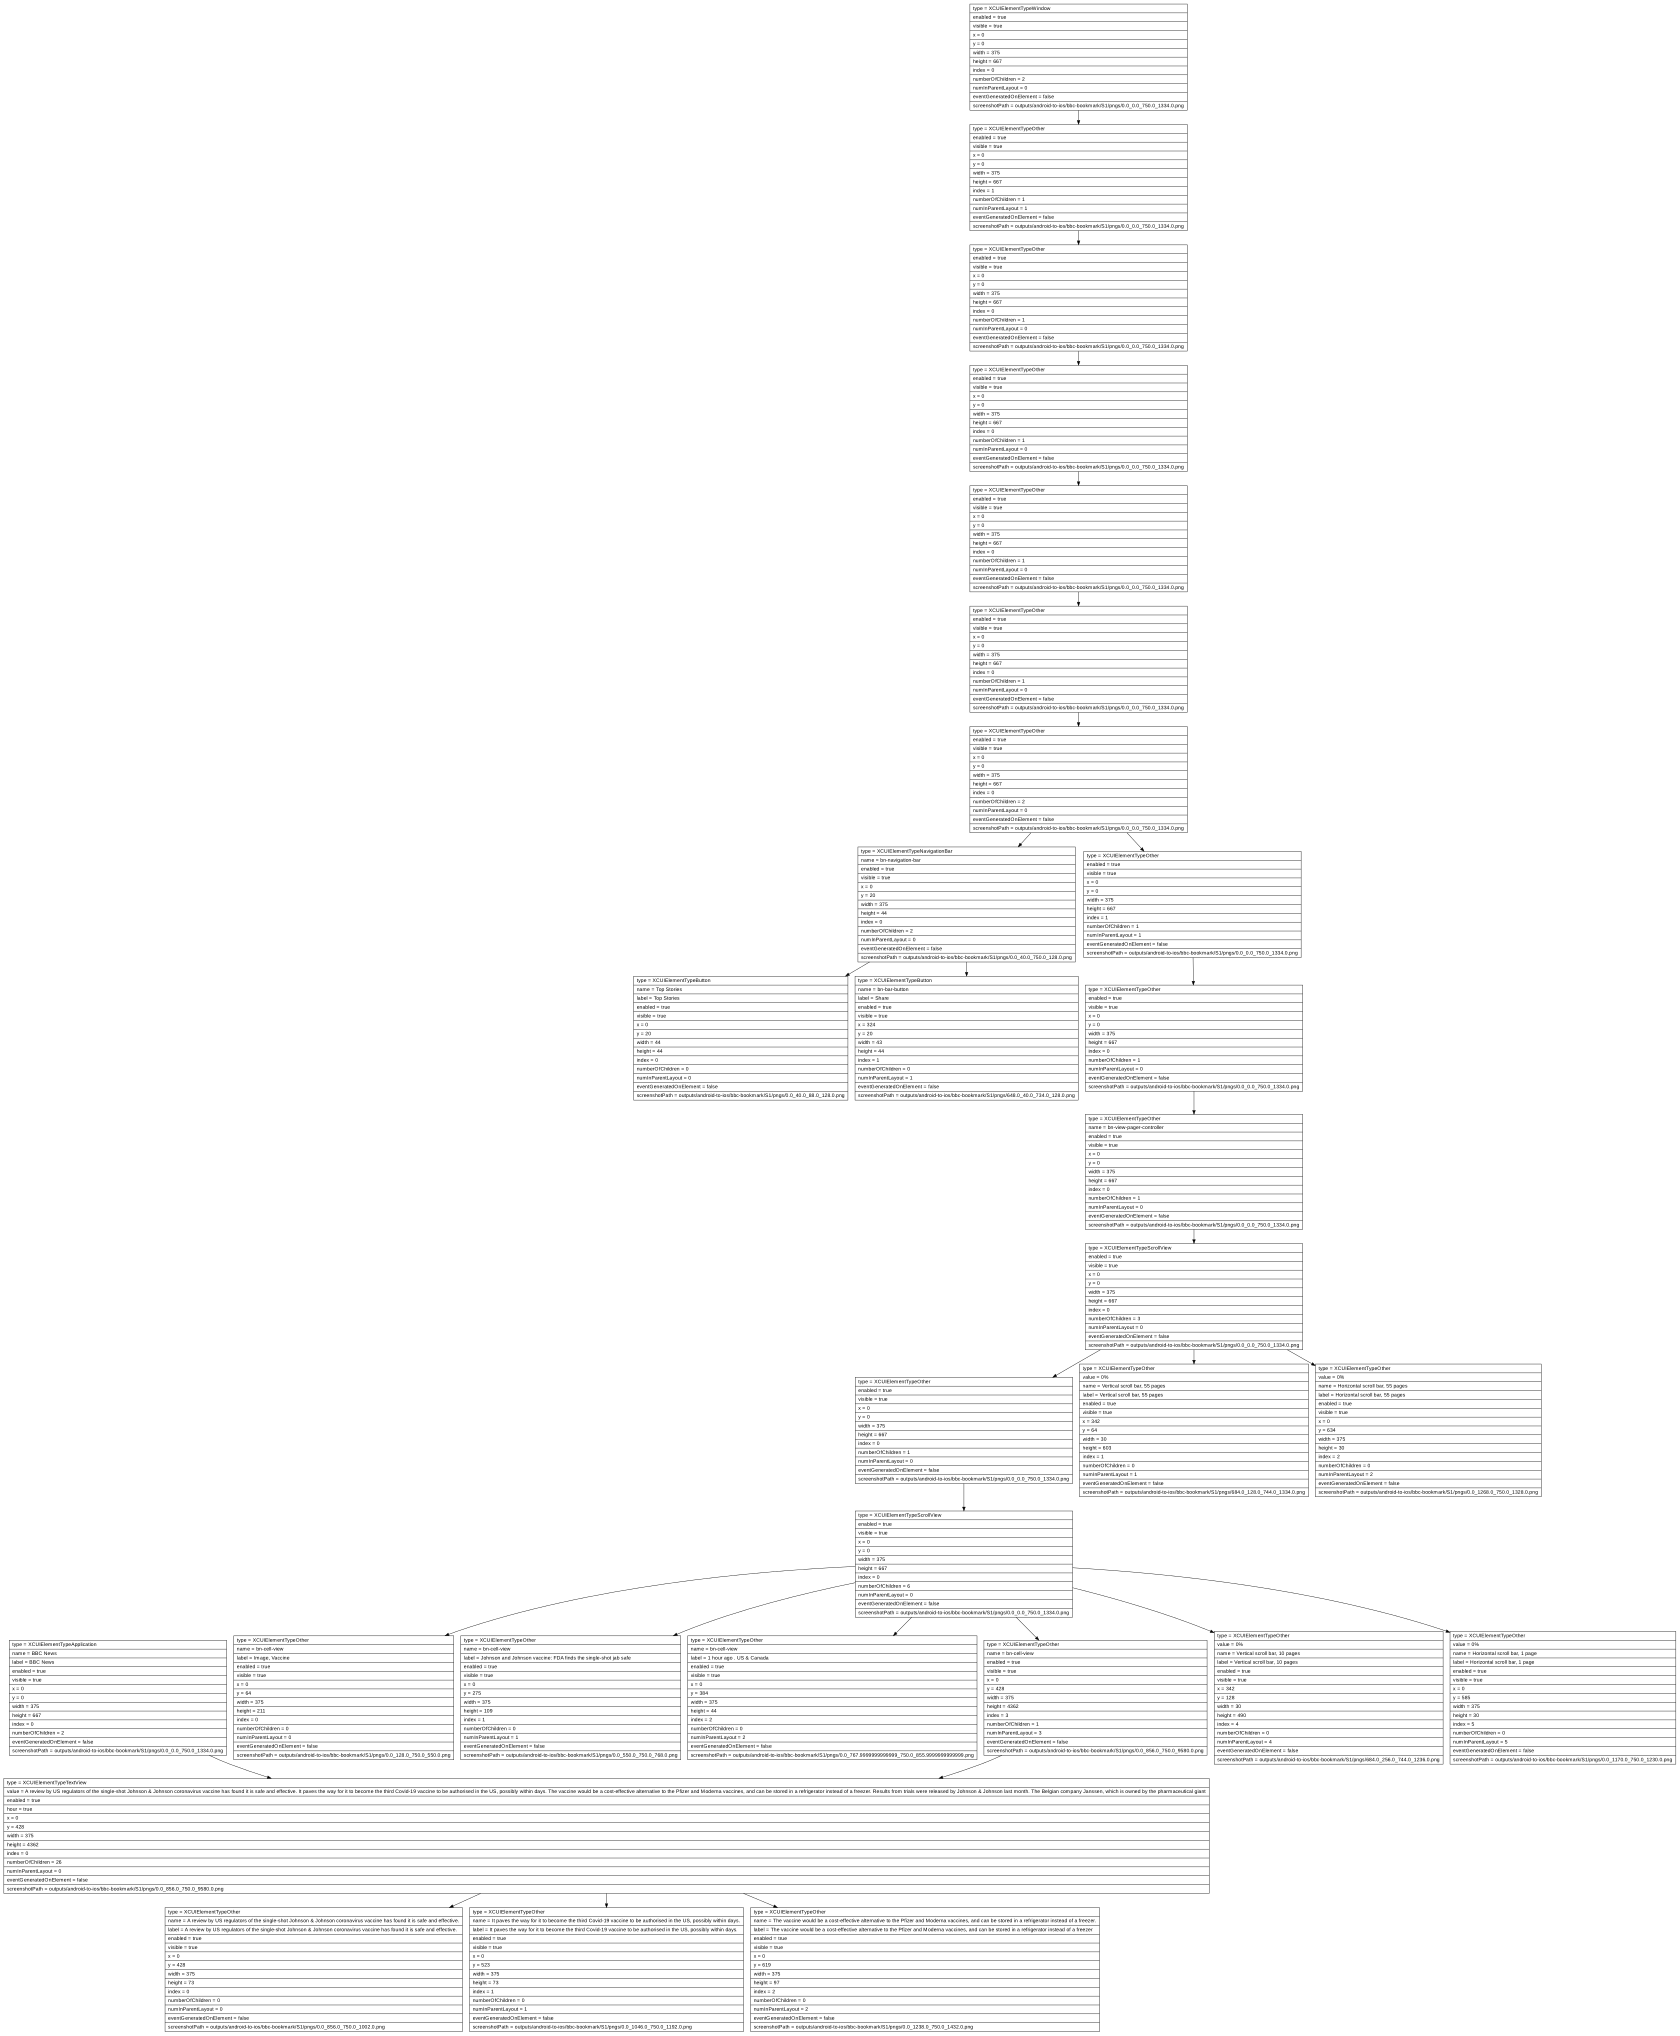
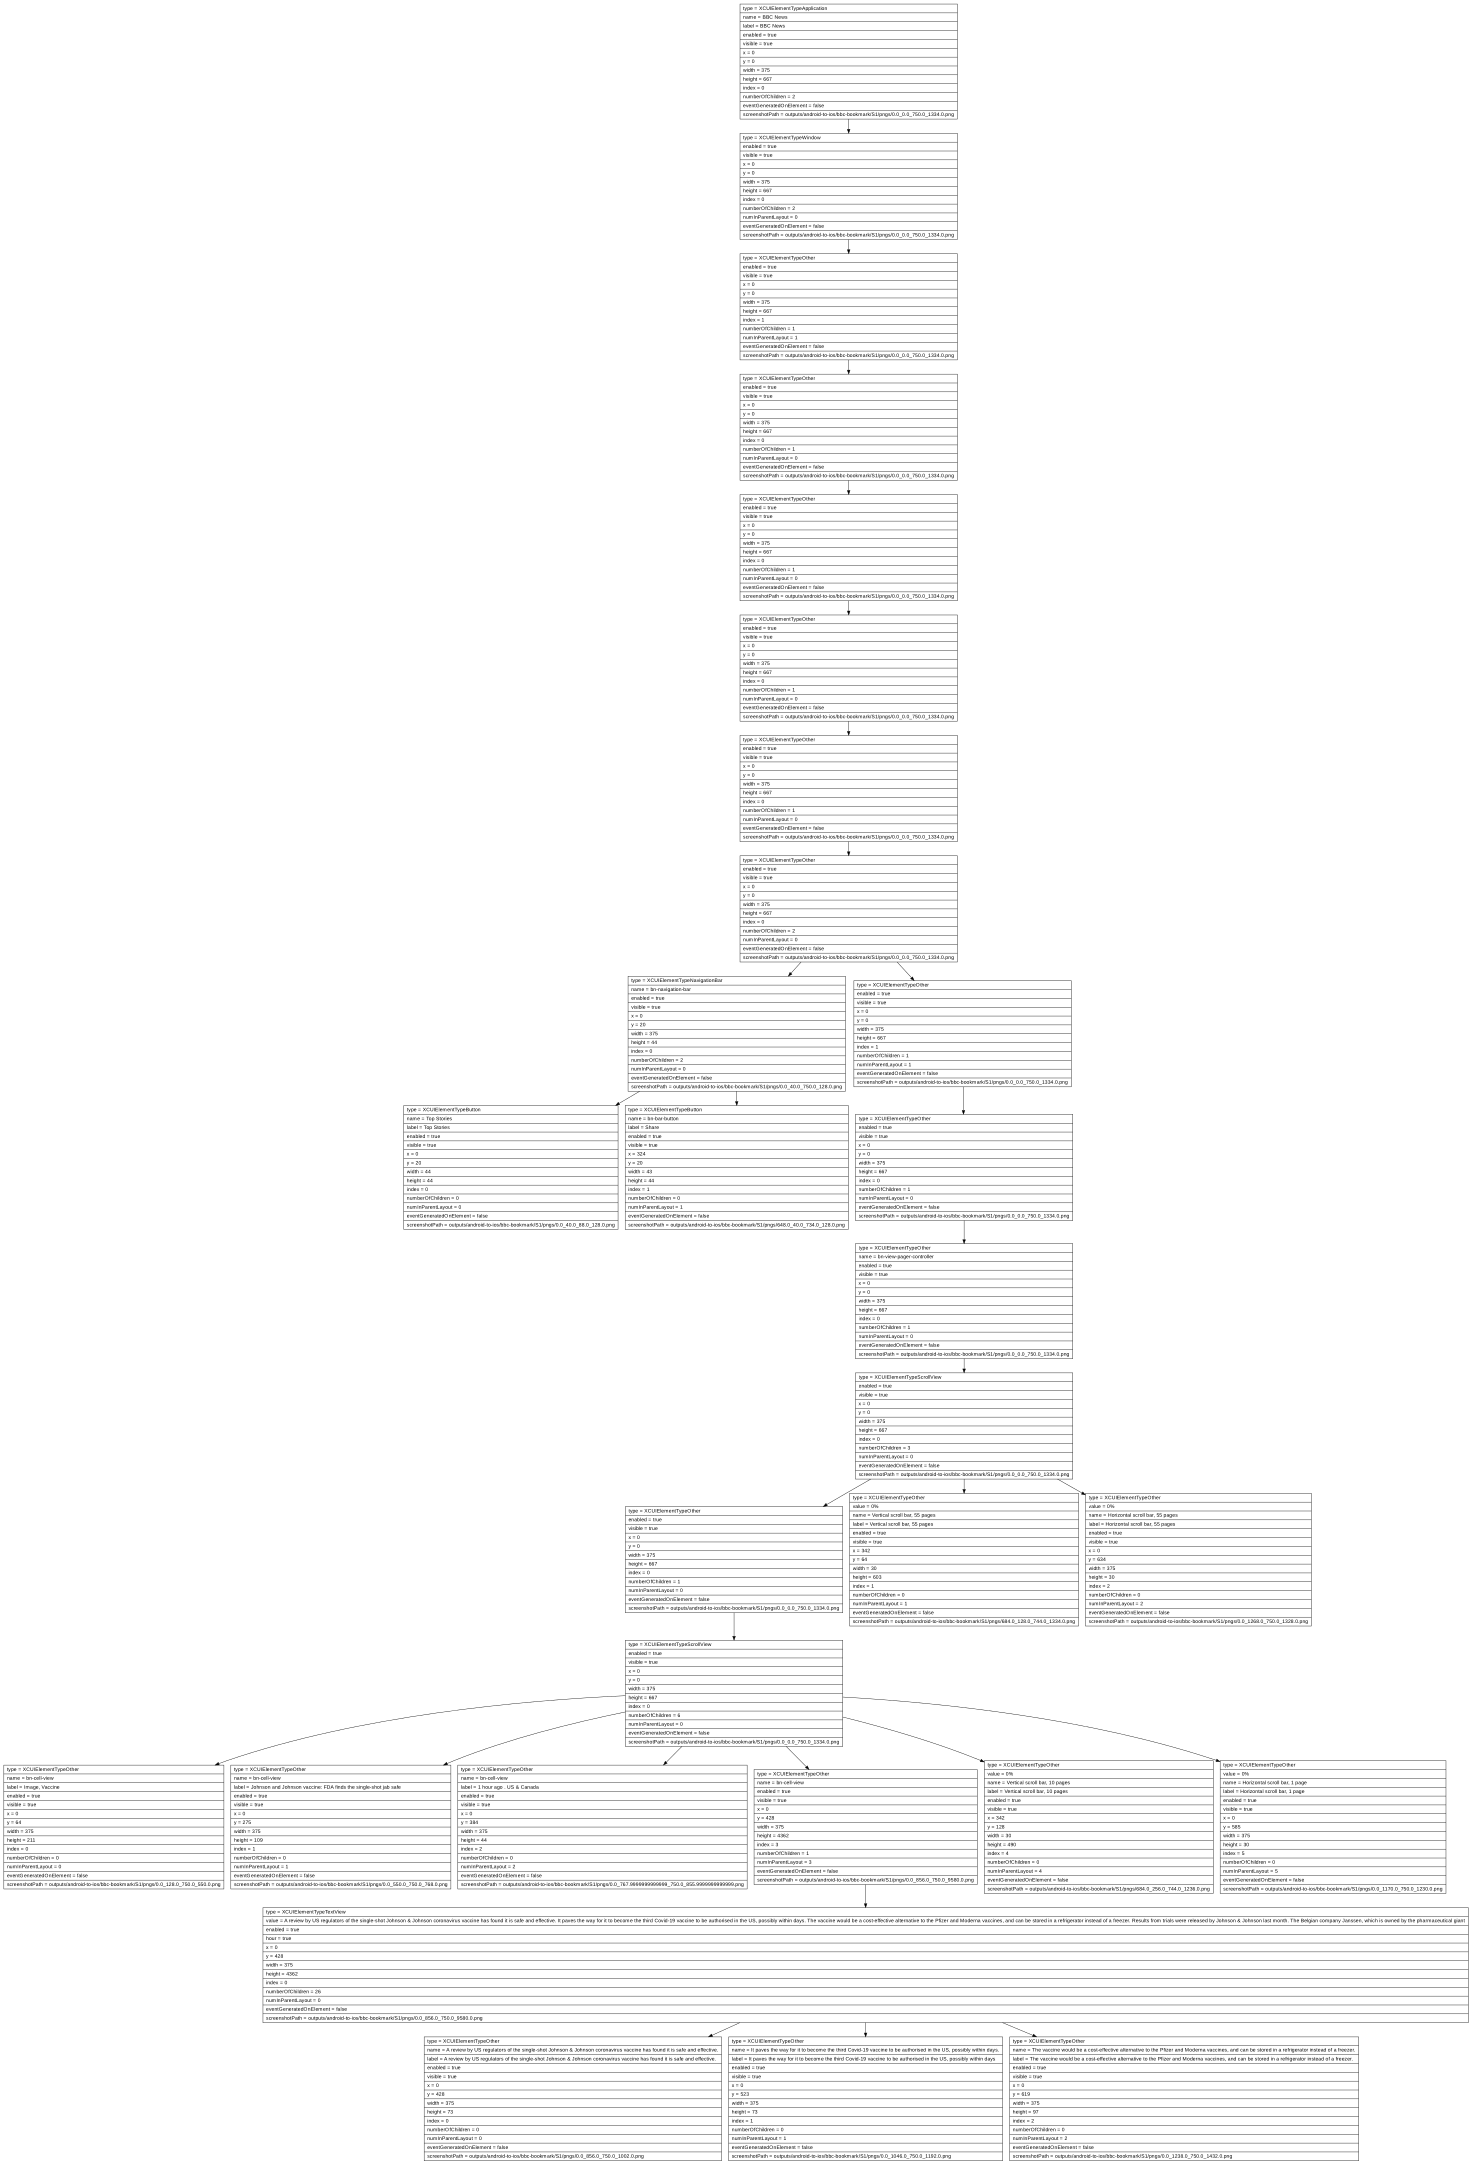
edge "type = XCUIElementTypeApplication" -> "type = XCUIElementTypeTextView": now "type = XCUIElementTypeApplication" -> "type = XCUIElementTypeWindow"
